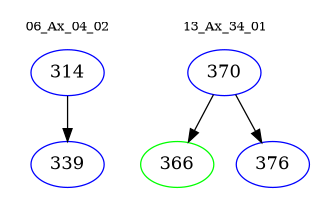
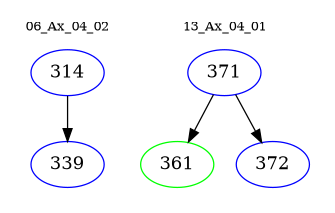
cluster "13_Ax_34_01": label "13_Ax_34_01" -> "13_Ax_04_01"
node "370": label "370" -> "371"
node "366": label "366" -> "361"
node "376": label "376" -> "372"
